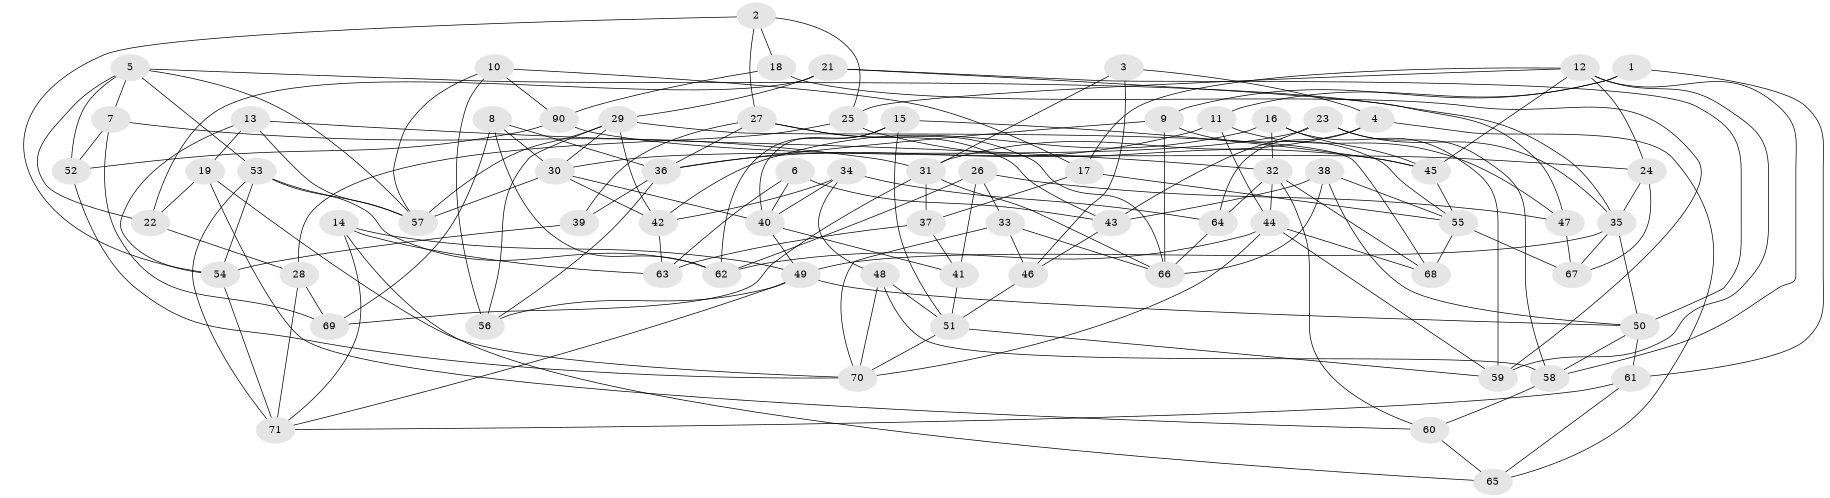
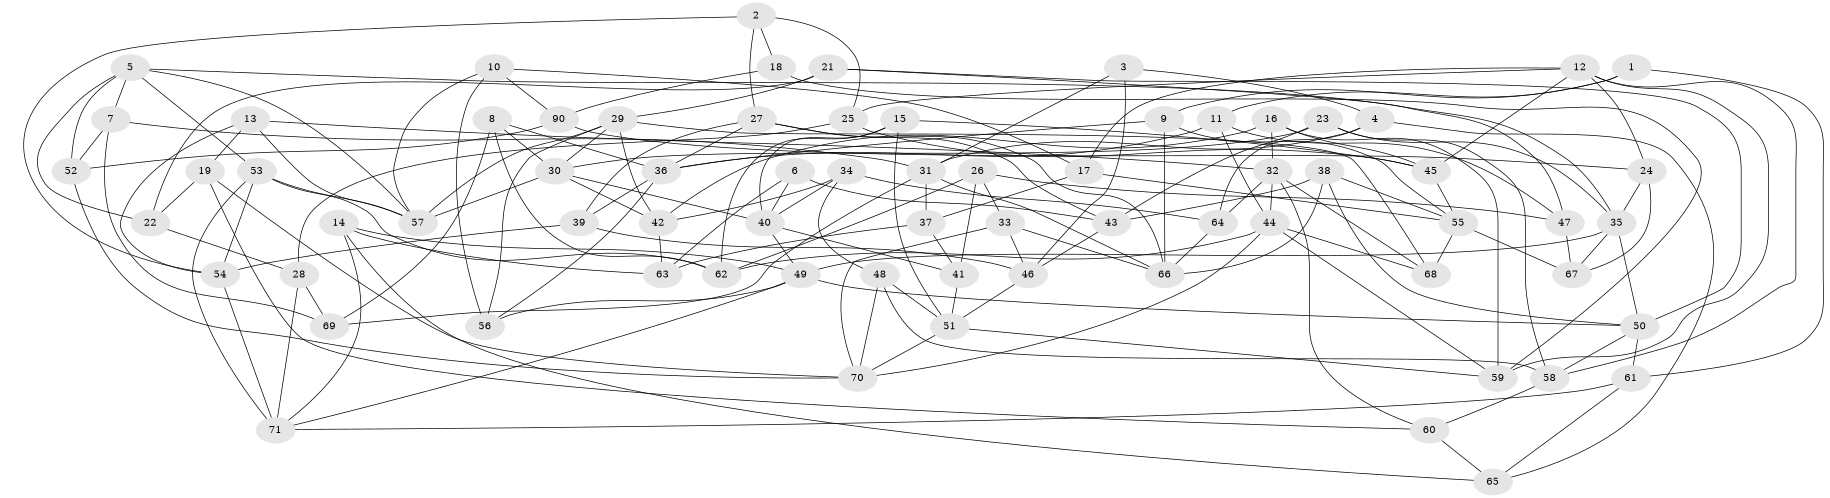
edge "39" -- "46": added
